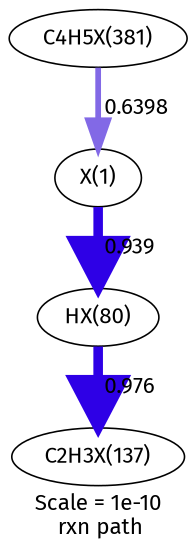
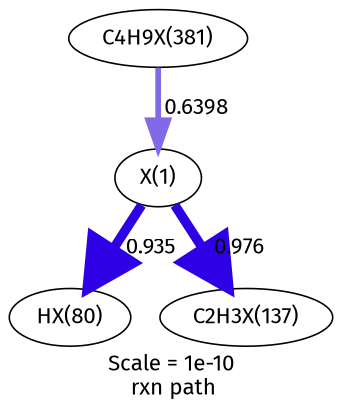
node "C4H5X(381)": label "C4H5X(381)" -> "C4H9X(381)"
edge "X(1)" -> "HX(80)": label " 0.939" -> " 0.935"
edge "HX(80)" -> "C2H3X(137)": now "X(1)" -> "C2H3X(137)"
